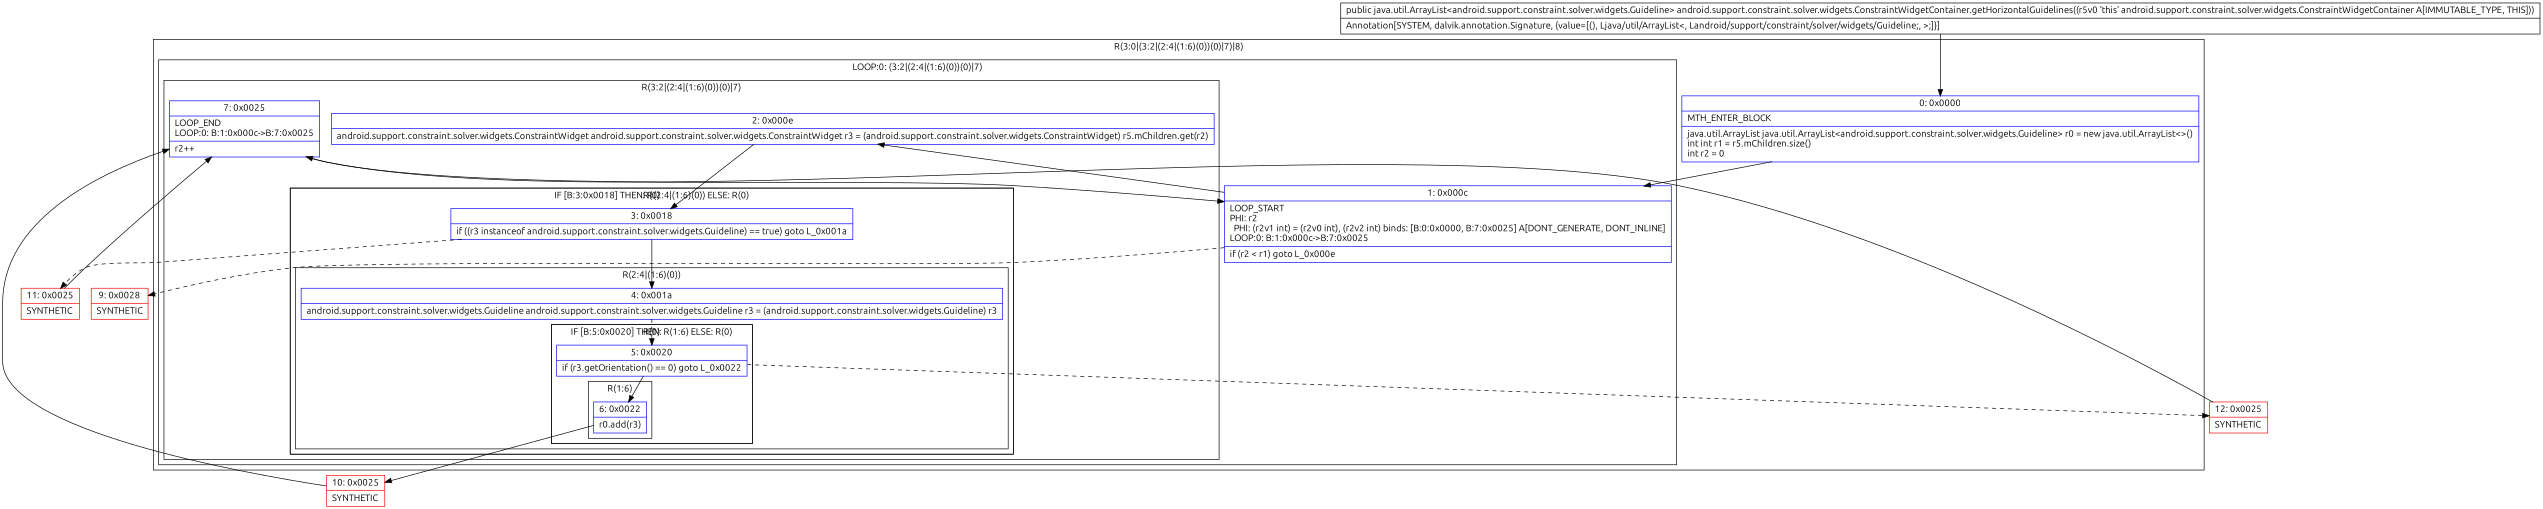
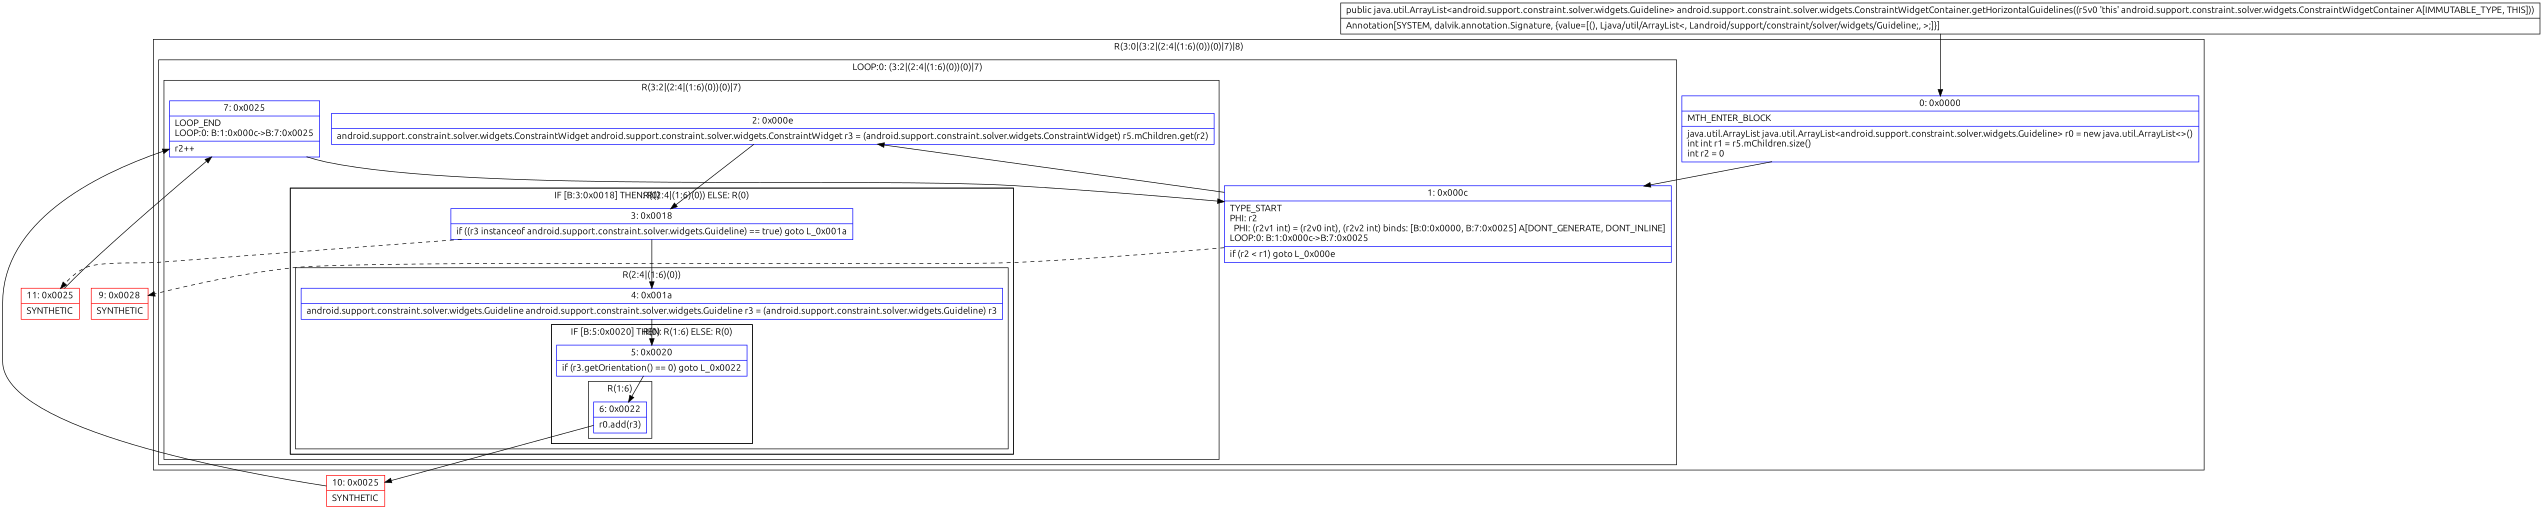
node "1: 0x000c": text "LOOP_START" -> "TYPE_START"
edge "4: 0x001a" -> "5: 0x0020": style dashed -> solid
node "12: 0x0025": removed
